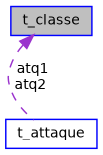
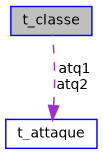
edge "t_attaque" -> "t_classe": reversed
